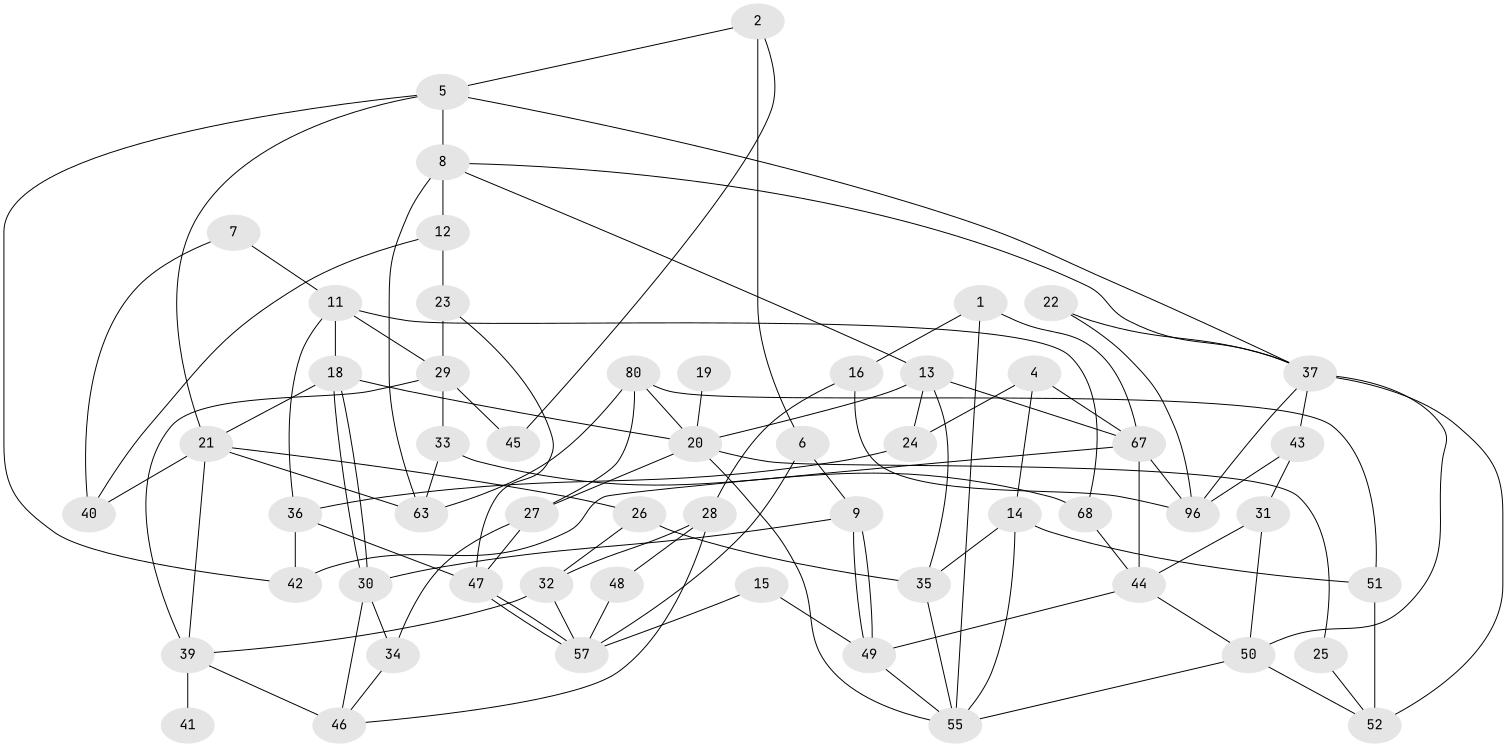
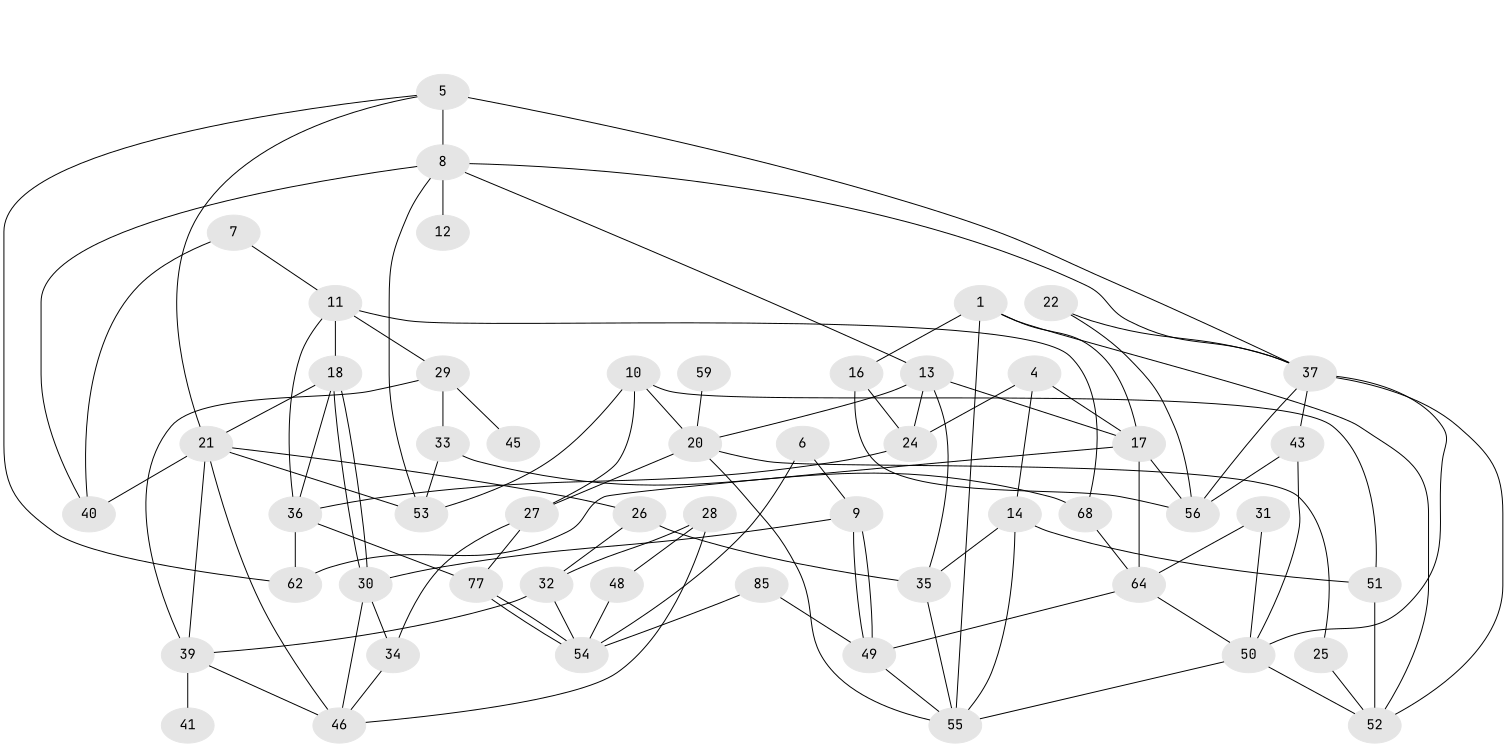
node "2": removed
node "23": removed
edge "12" -- "40": now "8" -- "40"
node "80": label "80" -> "10"
node "19": label "19" -> "59"
edge "18" -- "20": now "18" -- "36"
edge "1" -- "52": added
edge "16" -- "28": now "16" -- "24"
node "67": label "67" -> "17"
edge "43" -- "31": now "43" -- "50"
node "63": label "63" -> "53"
node "96": label "96" -> "56"
node "42": label "42" -> "62"
node "47": label "47" -> "77"
node "15": label "15" -> "85"
node "44": label "44" -> "64"
edge "21" -- "46": added
node "57": label "57" -> "54"
